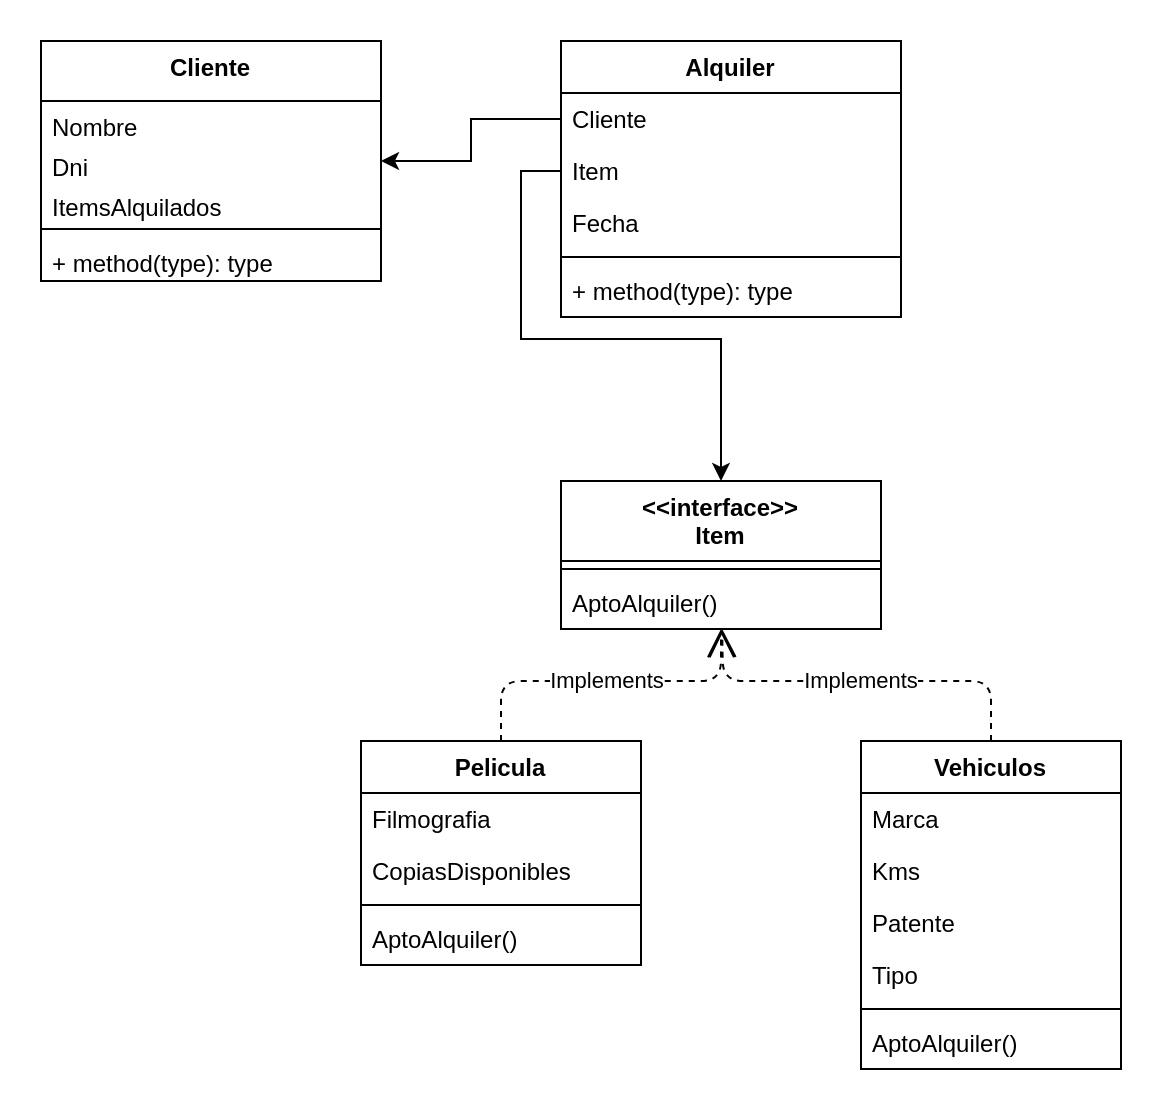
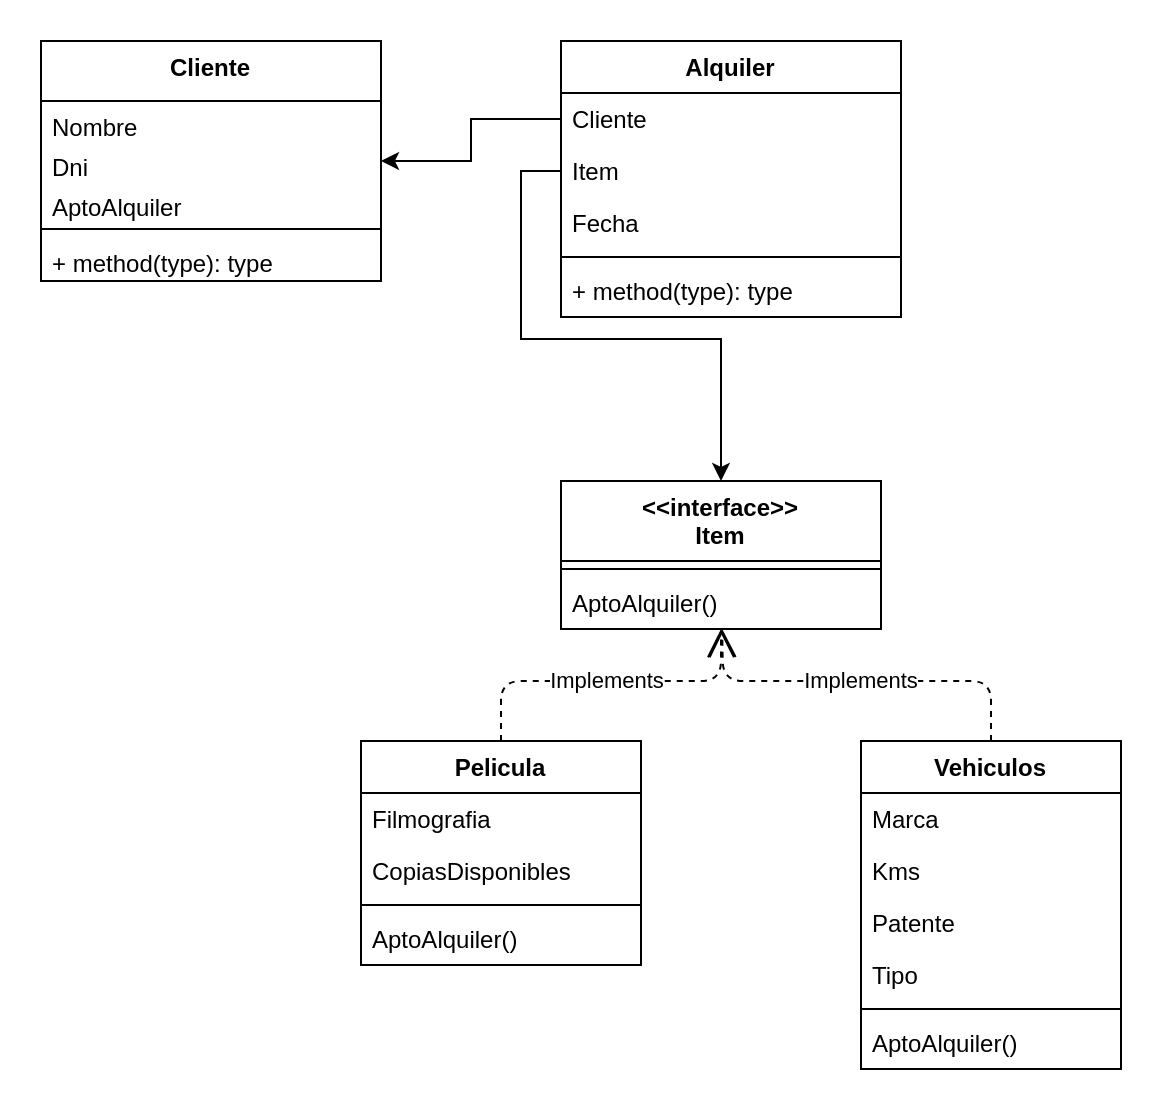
node "ItemsAlquilados": label "ItemsAlquilados" -> "AptoAlquiler"
